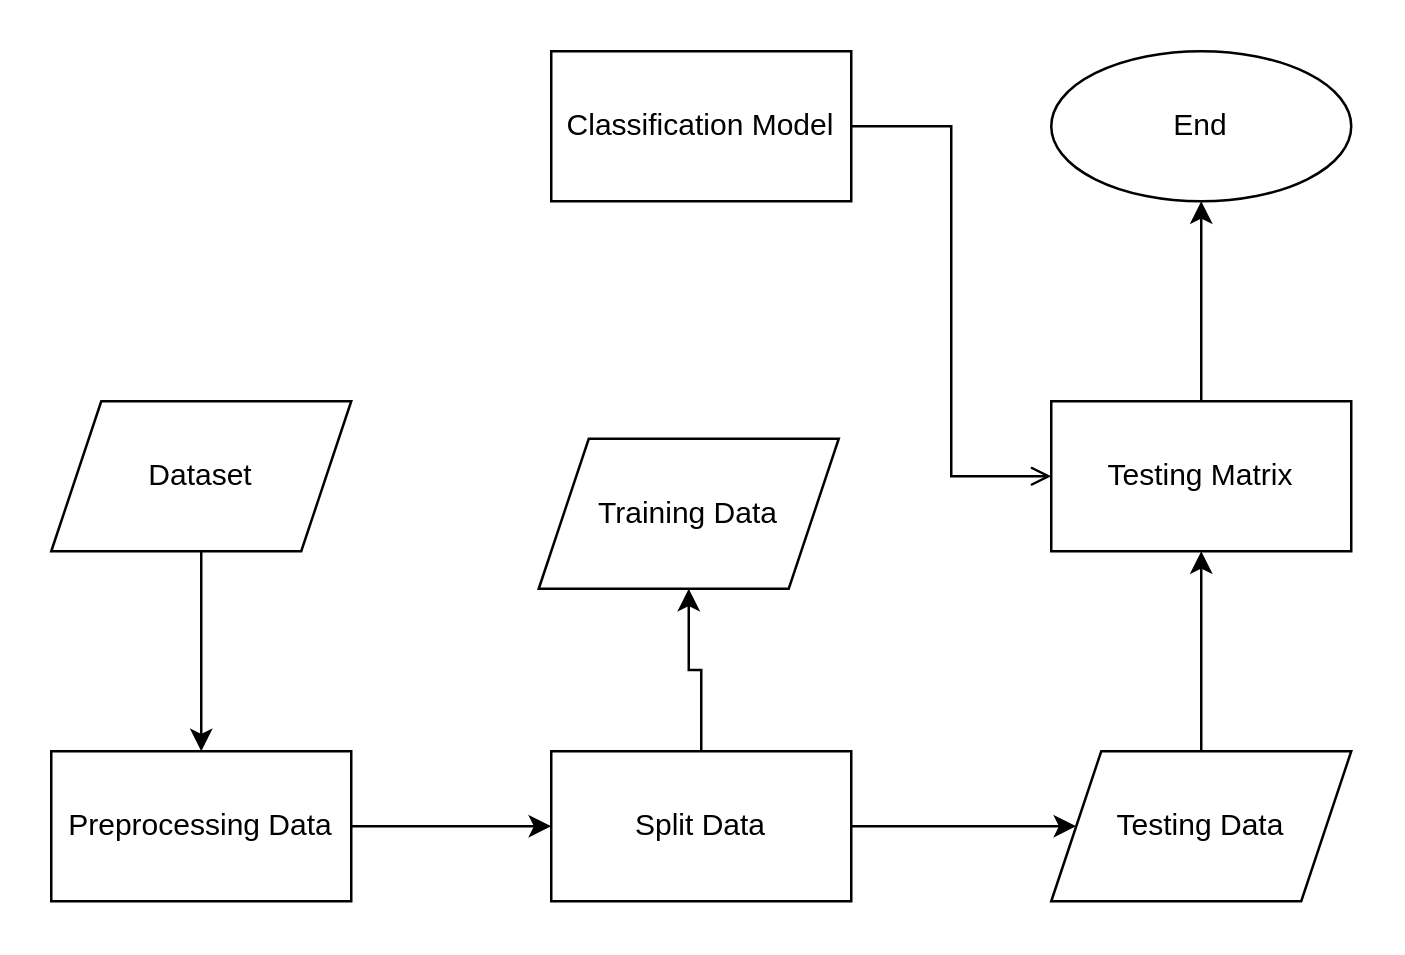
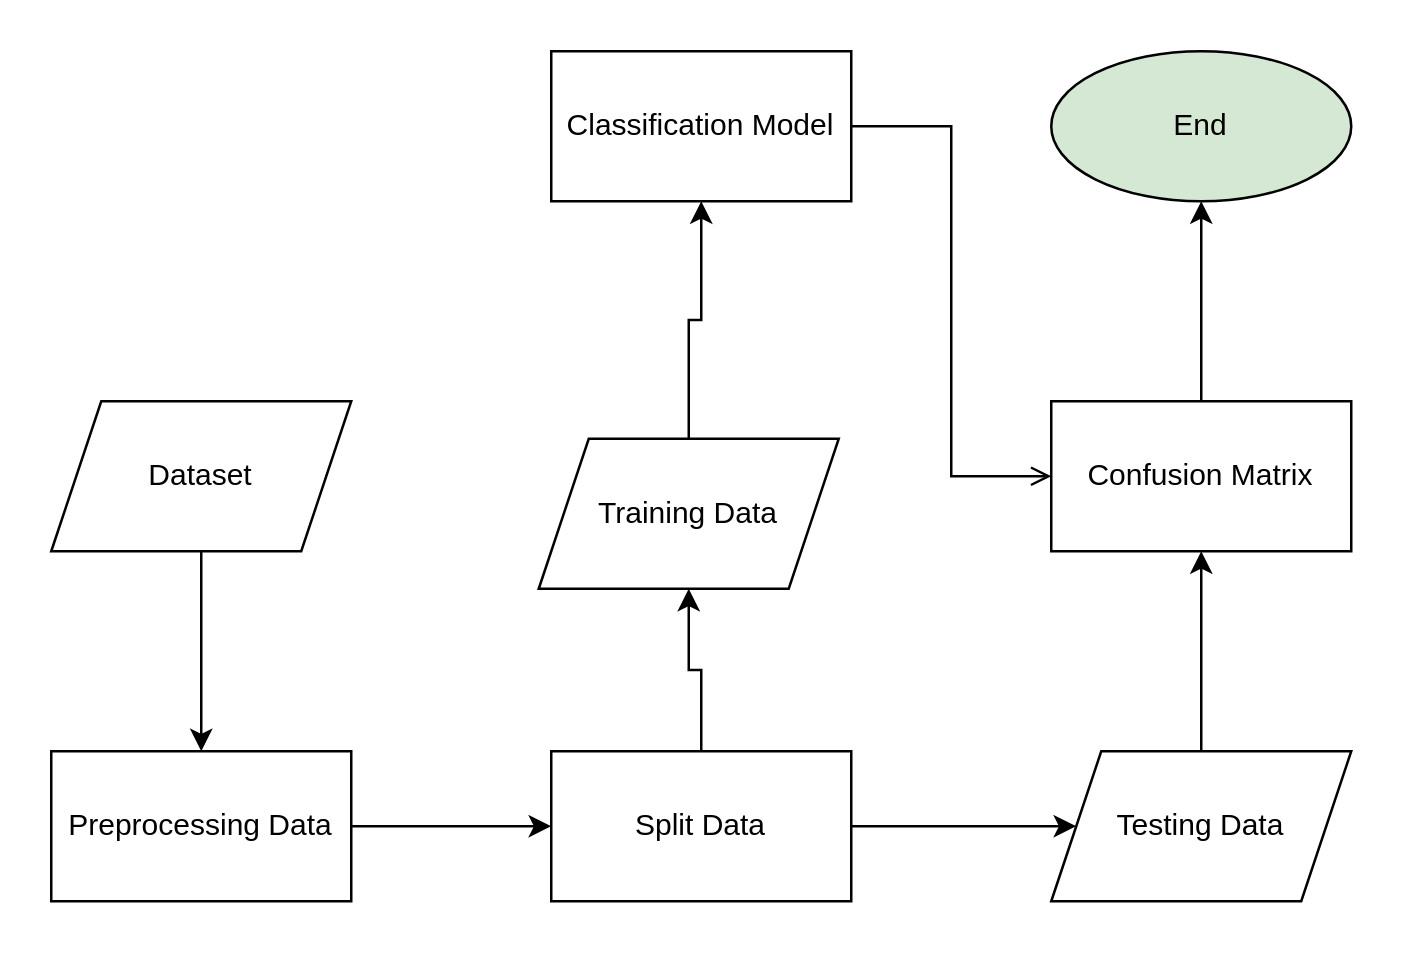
node "End": fillcolor #ffffff -> #d5e8d4
edge "Training Data" -> "Classification Model": added
node "Testing Matrix": label "Testing Matrix" -> "Confusion Matrix"
